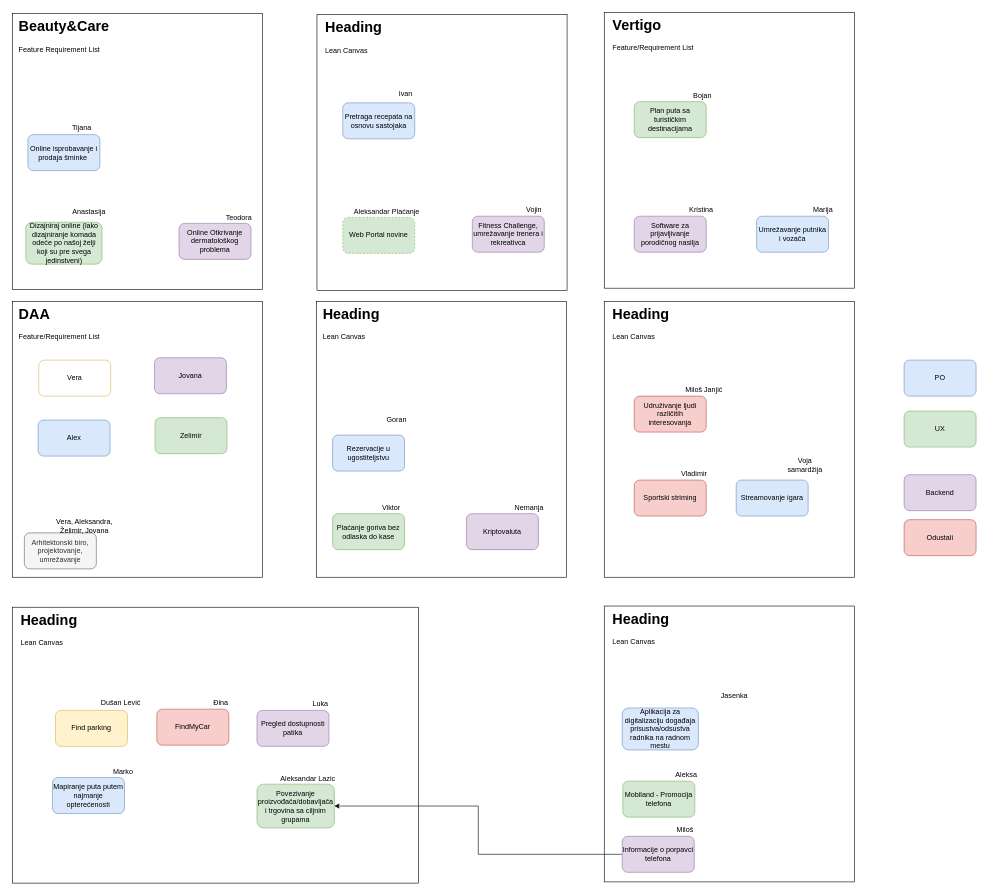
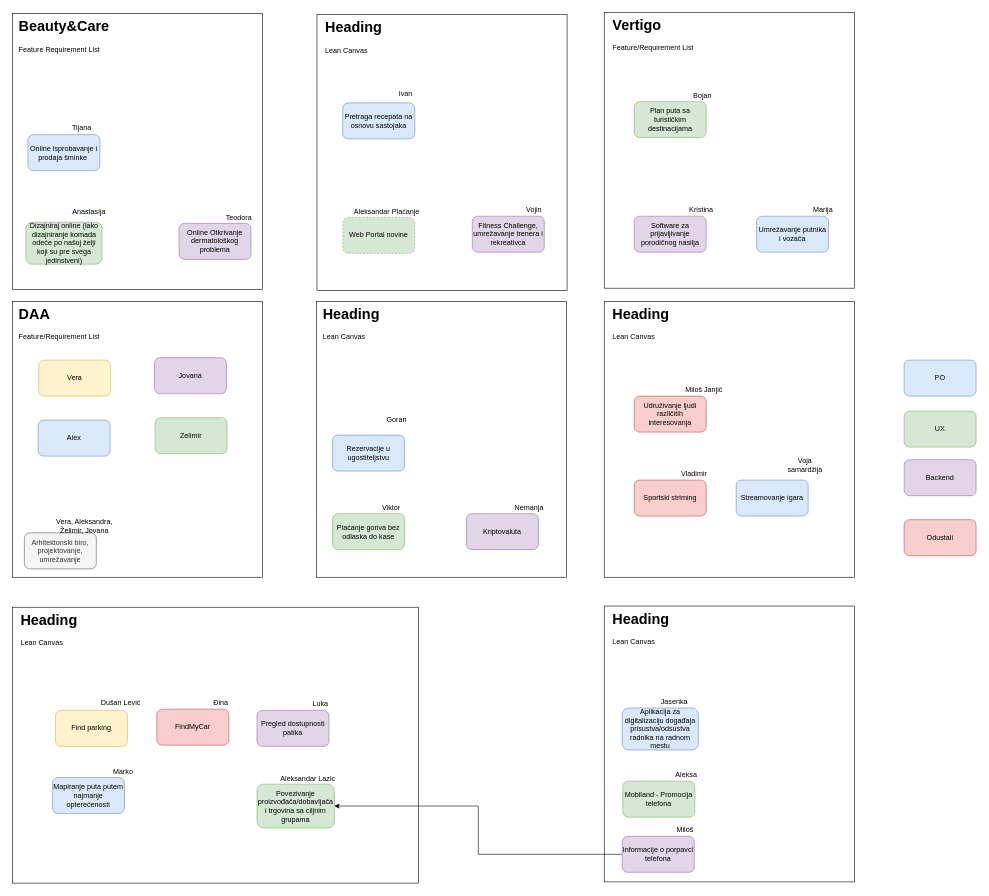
node "Vera": fillcolor #ffffff -> #fff2cc
node "Backend": moved (941, 493) -> (941, 478)
node "Jasenka": moved (734, 696) -> (674, 702)
